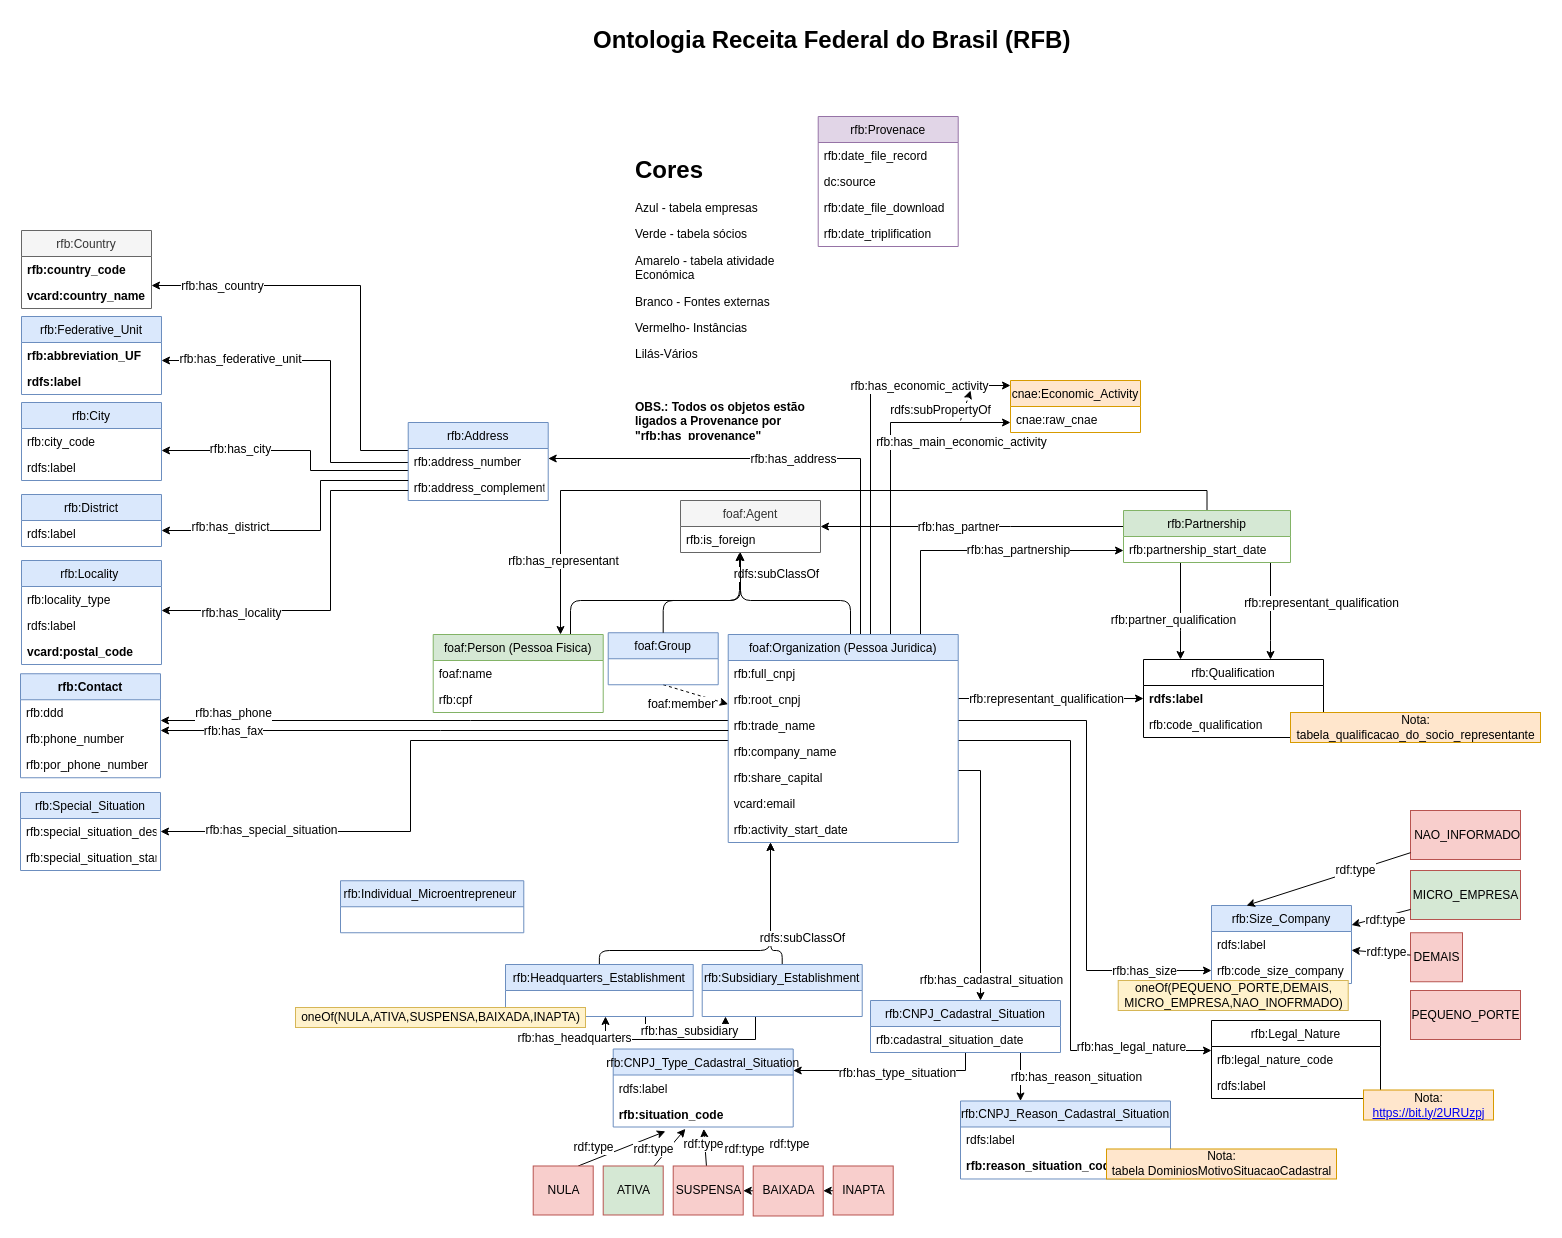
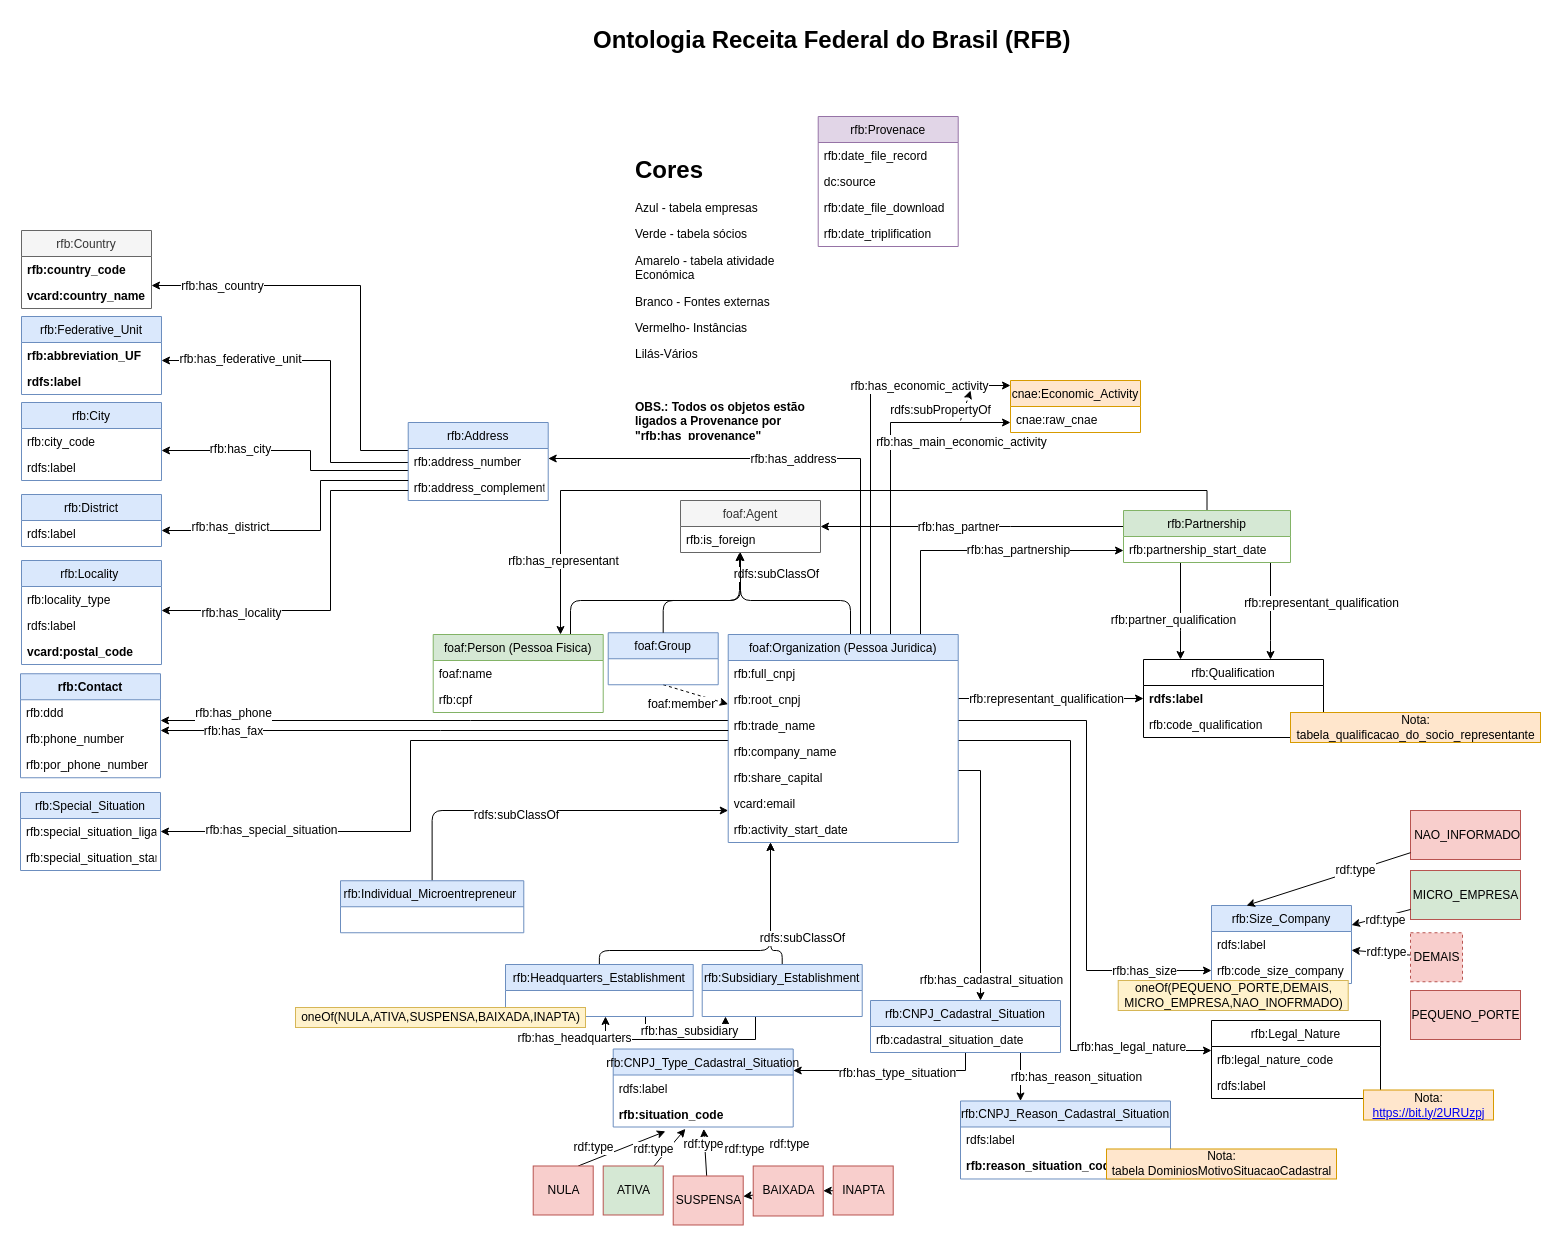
edge "rfb:Individual_Microentrepreneur" -> "foaf:Organization (Pessoa Juridica)": added, label "rdfs:subClassOf"
node "rfb:special_situation_description": label "rfb:special_situation_description" -> "rfb:special_situation_ligados"
node "DEMAIS": style solid -> dashed
node "SUSPENSA": moved (708, 1190) -> (708, 1200)
